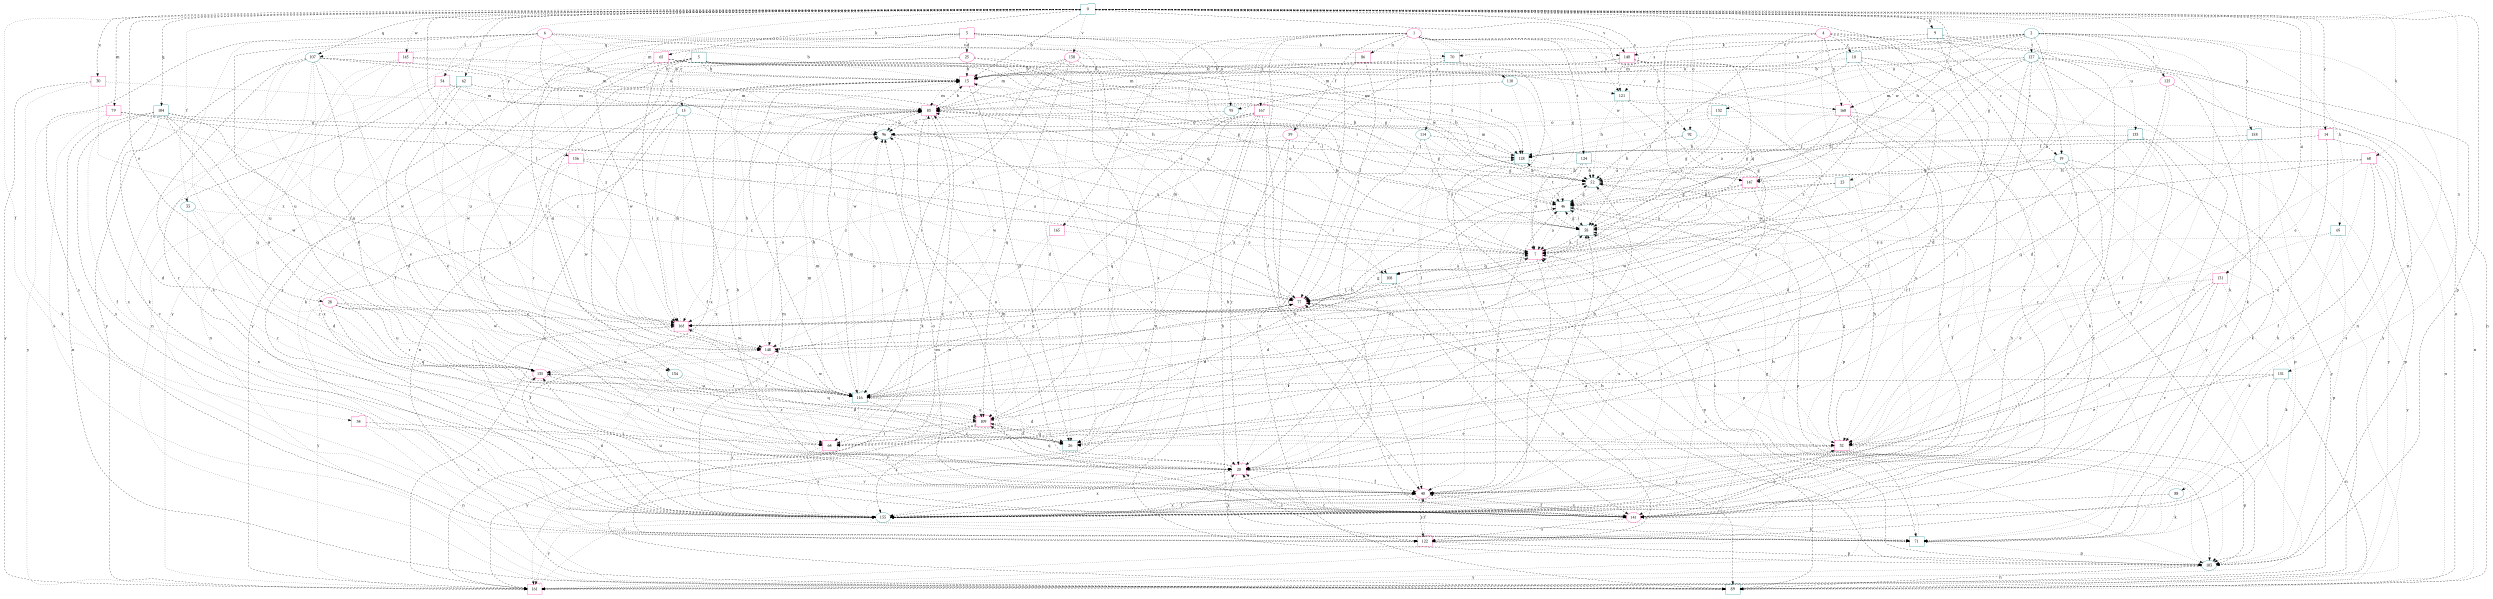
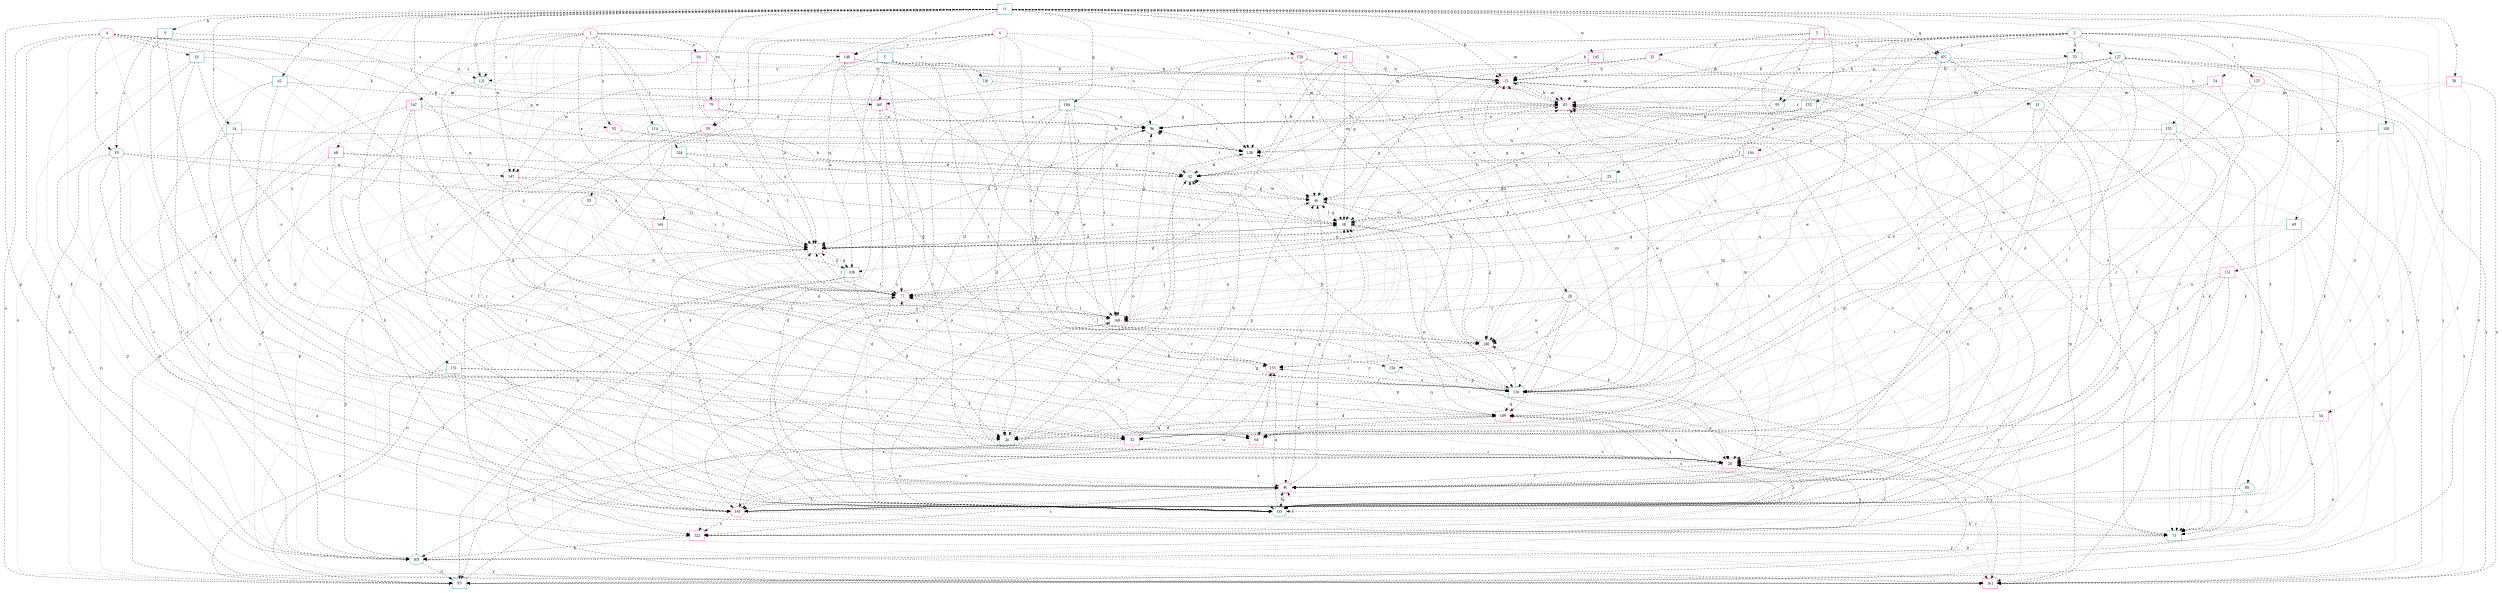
node "121": shape box -> ellipse
edge "18" -> "58": now "160" -> "58"
node "92": color teal -> deeppink
node "14": color deeppink -> teal
edge "6" -> "77": now "6" -> "39"
node "28": color deeppink -> teal
edge "121" -> "109": now "140" -> "109"
edge "141" -> "32": removed, label "e"
